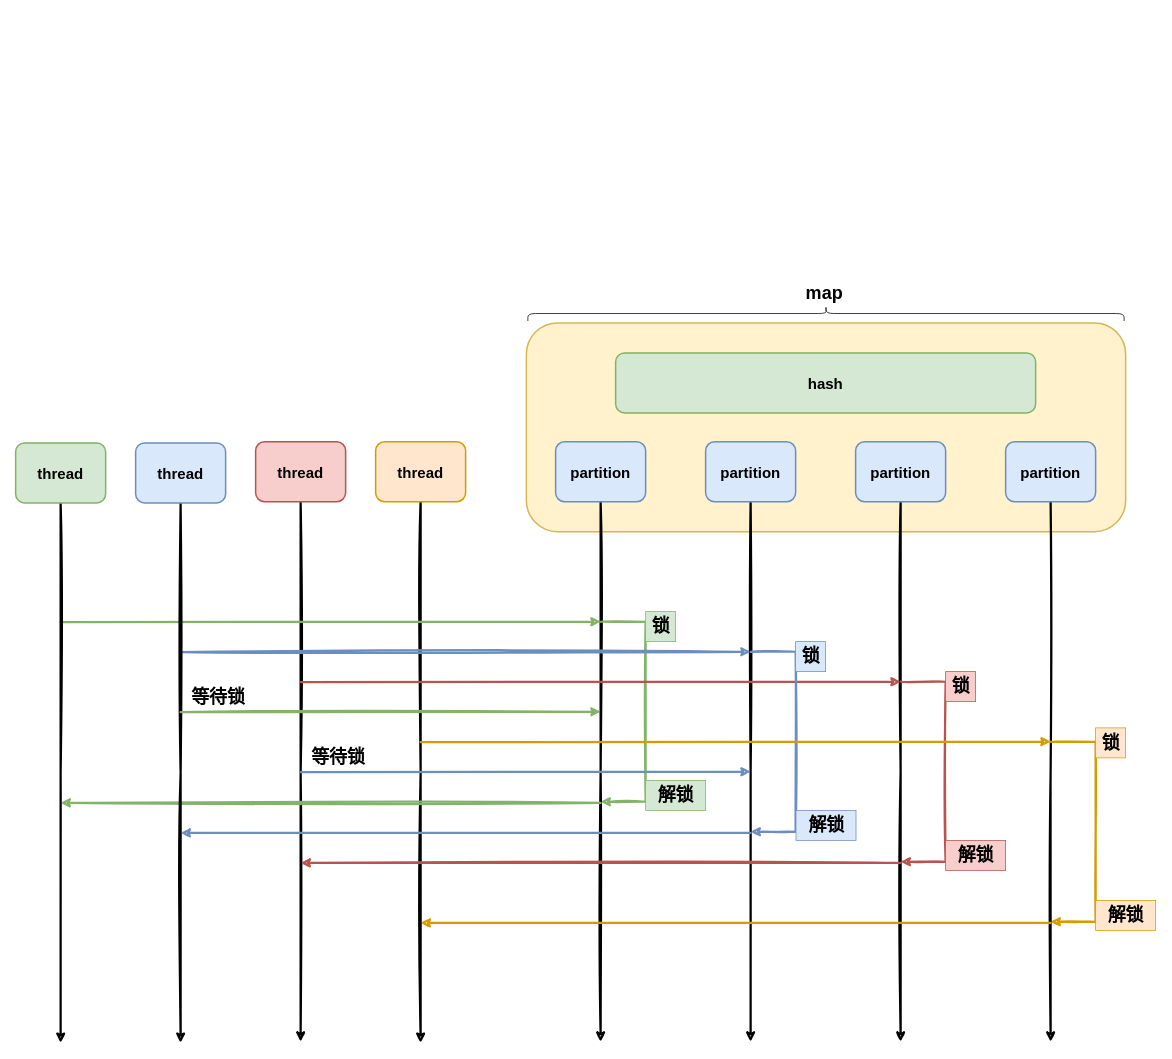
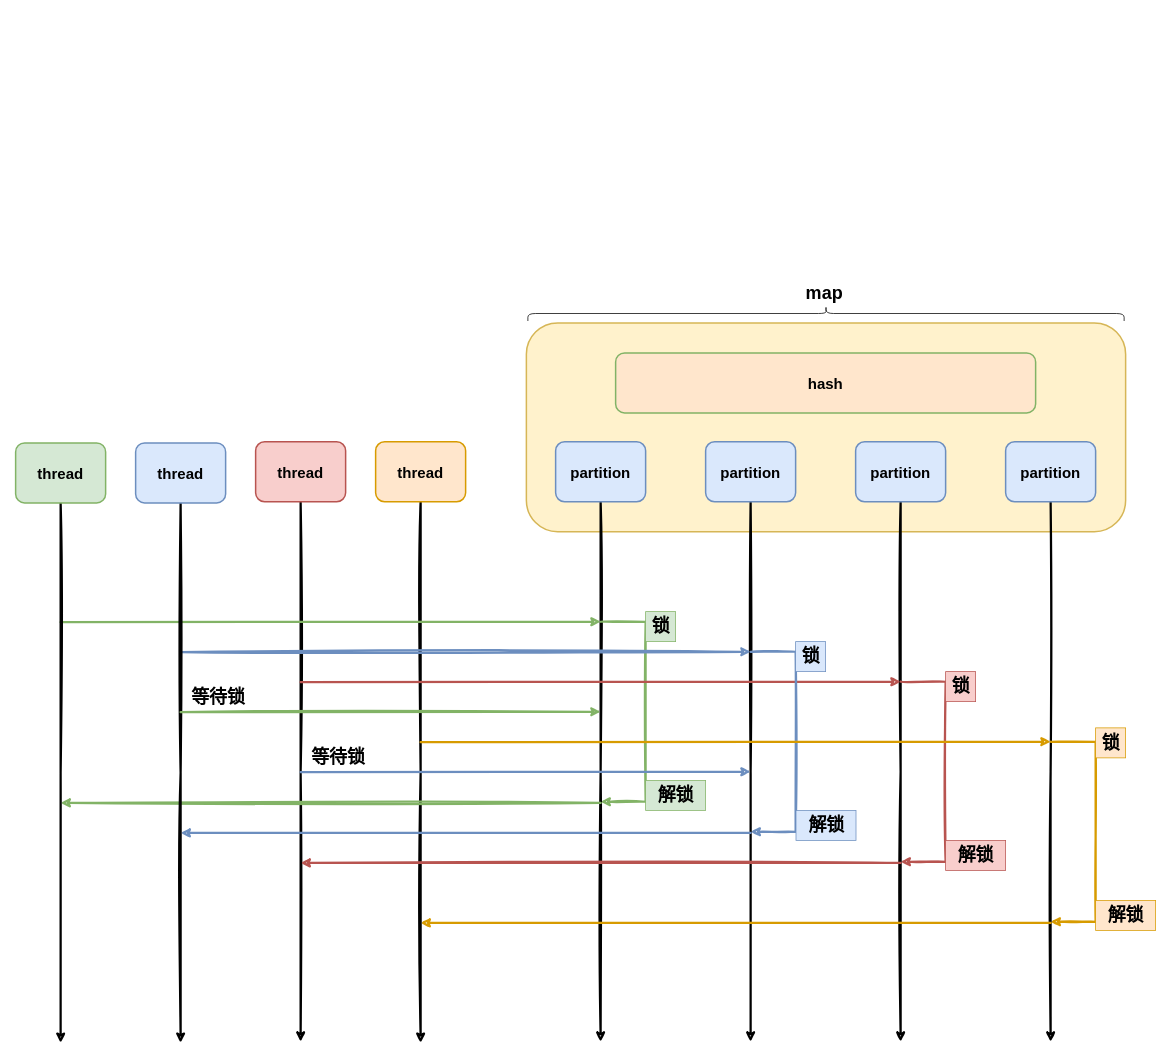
node "hash": fillcolor #d5e8d4 -> #ffe6cc
